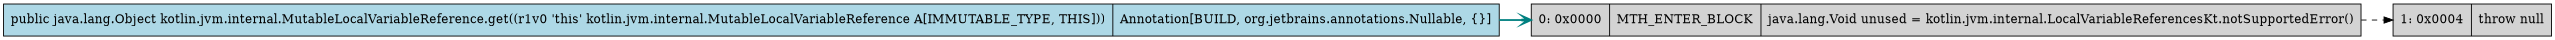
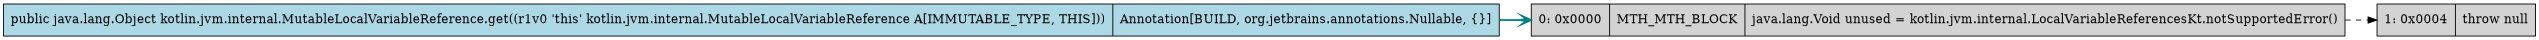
node "0: 0x0000": text "MTH_ENTER_BLOCK" -> "MTH_MTH_BLOCK"
